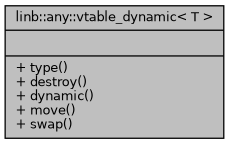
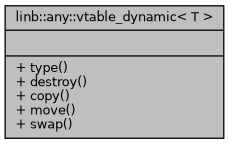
node "linb::any::vtable_dynamic< T >": text "+ dynamic()" -> "+ copy()"
